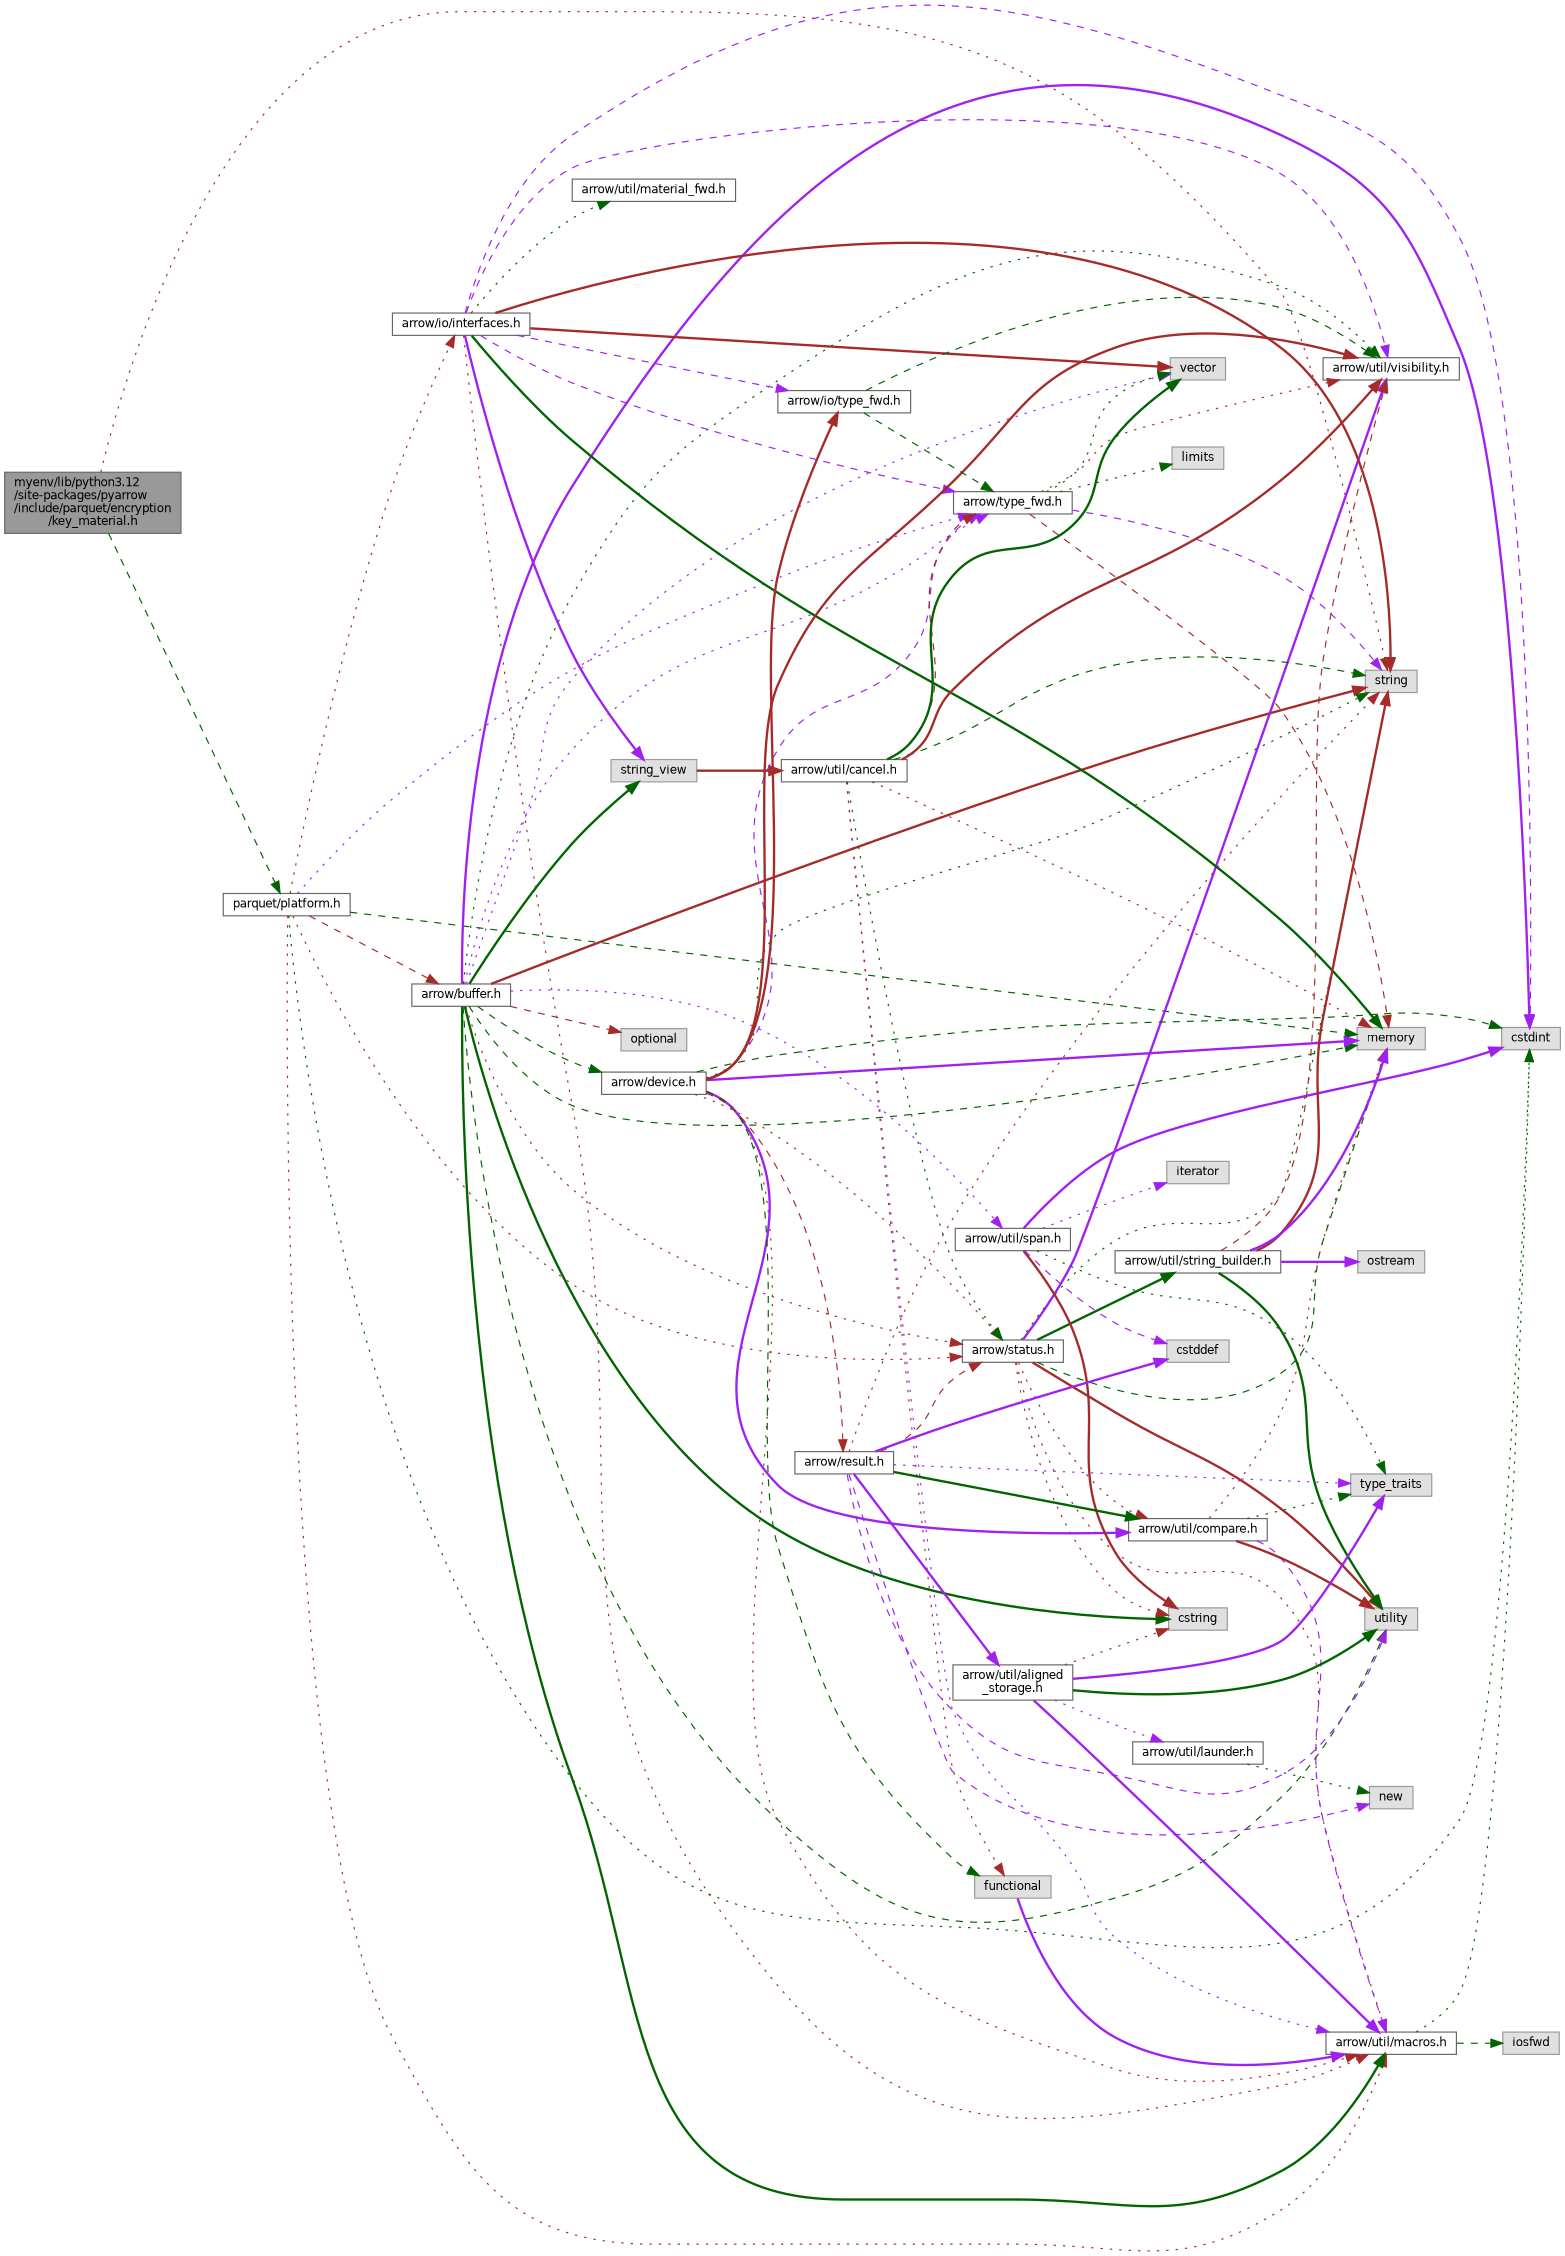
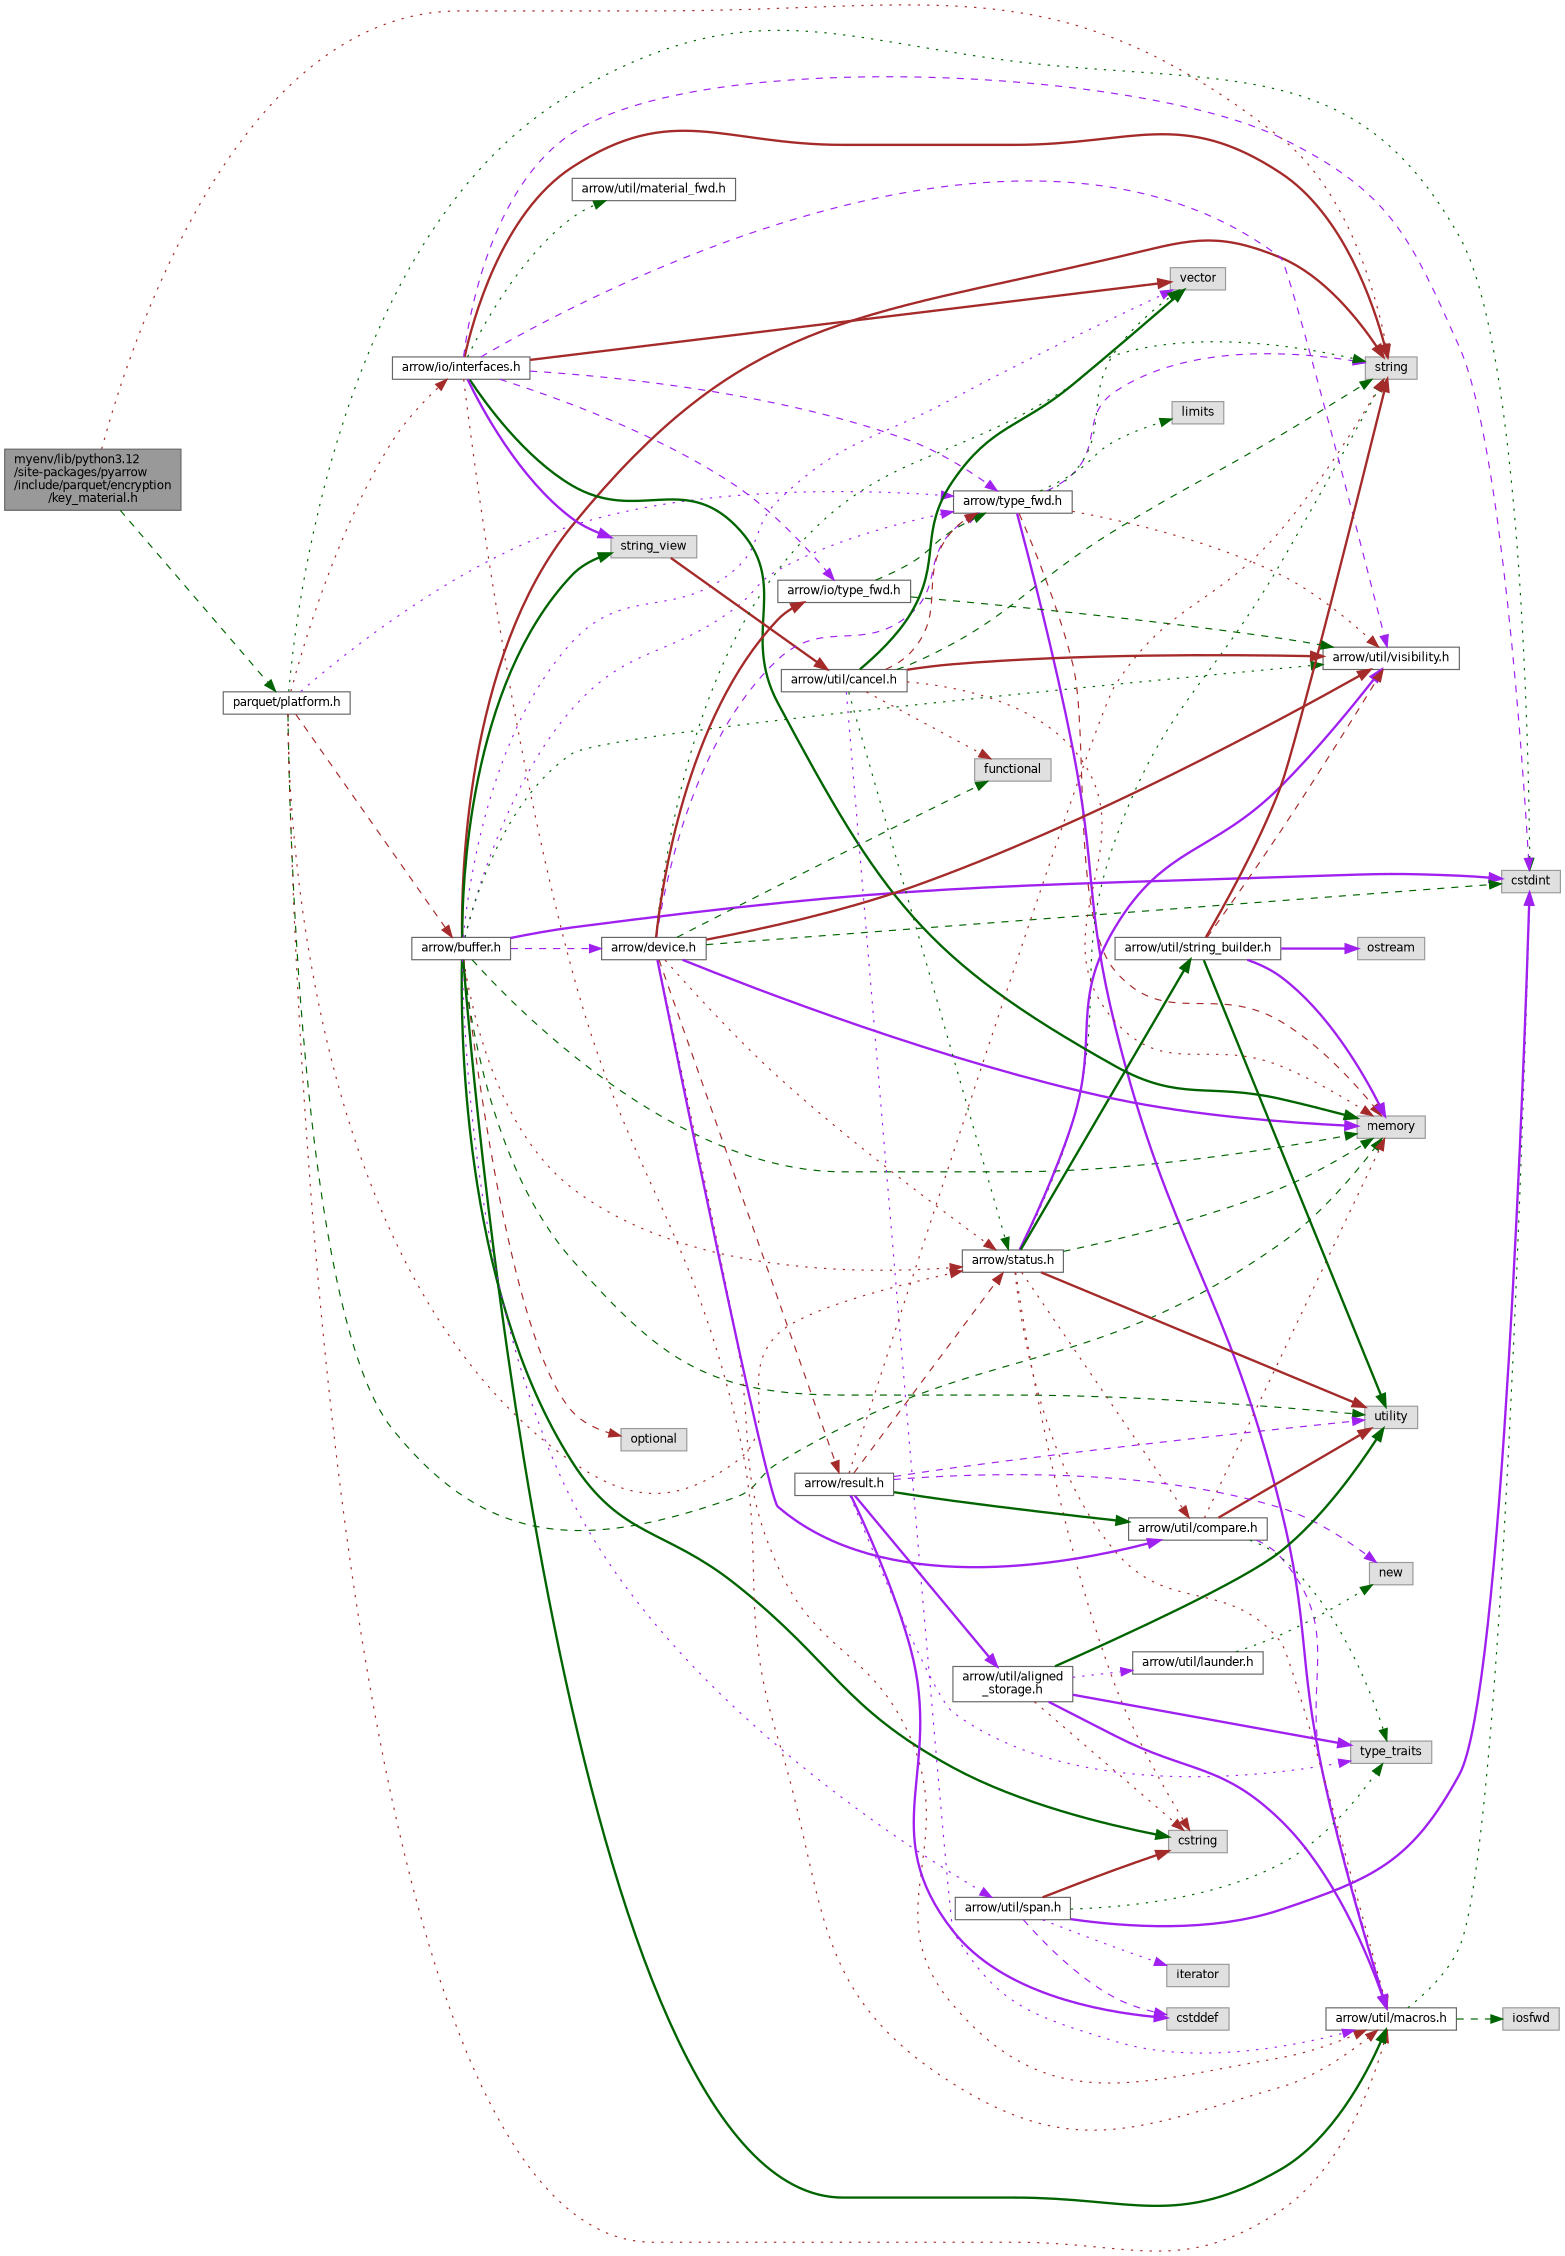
edge "arrow/buffer.h" -> "arrow/device.h": color darkgreen -> purple
edge "functional" -> "arrow/util/macros.h": now "arrow/type_fwd.h" -> "arrow/util/macros.h"
